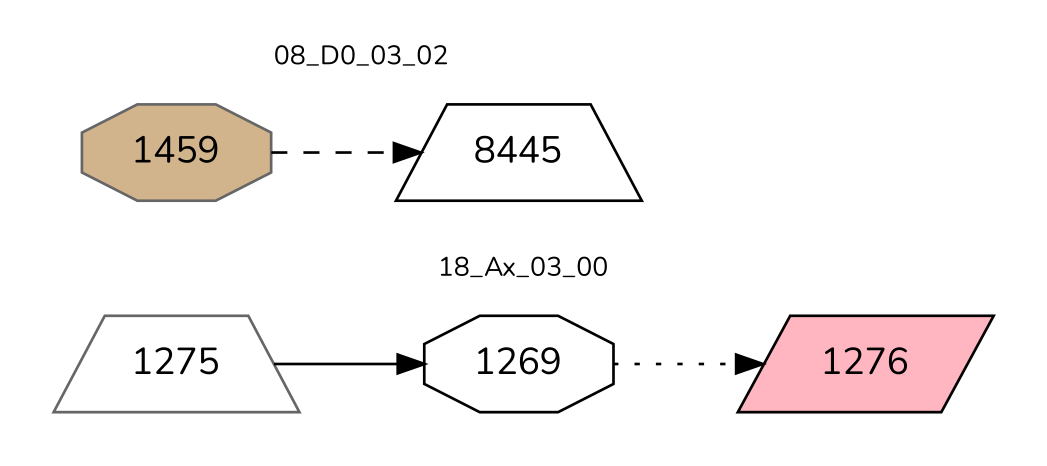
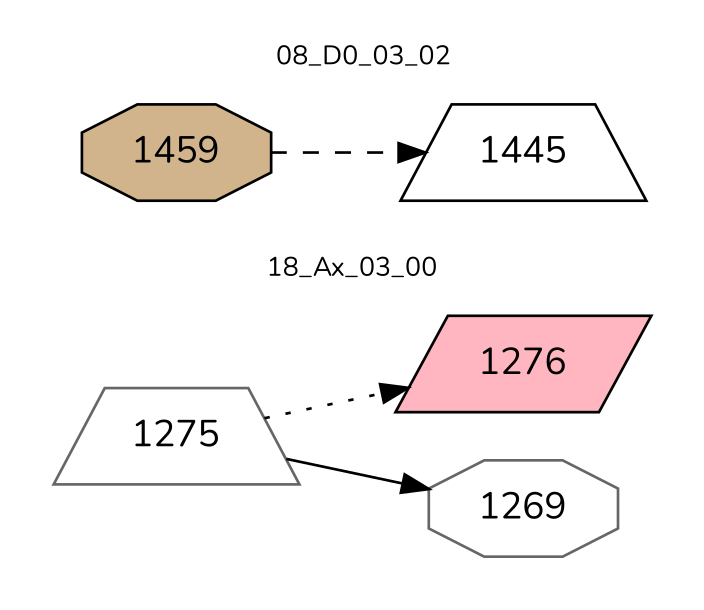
node "1459": color gray40 -> black
node "8445": label "8445" -> "1445"
node "1269": color black -> gray40
edge "1269" -> "1276": now "1275" -> "1276"
